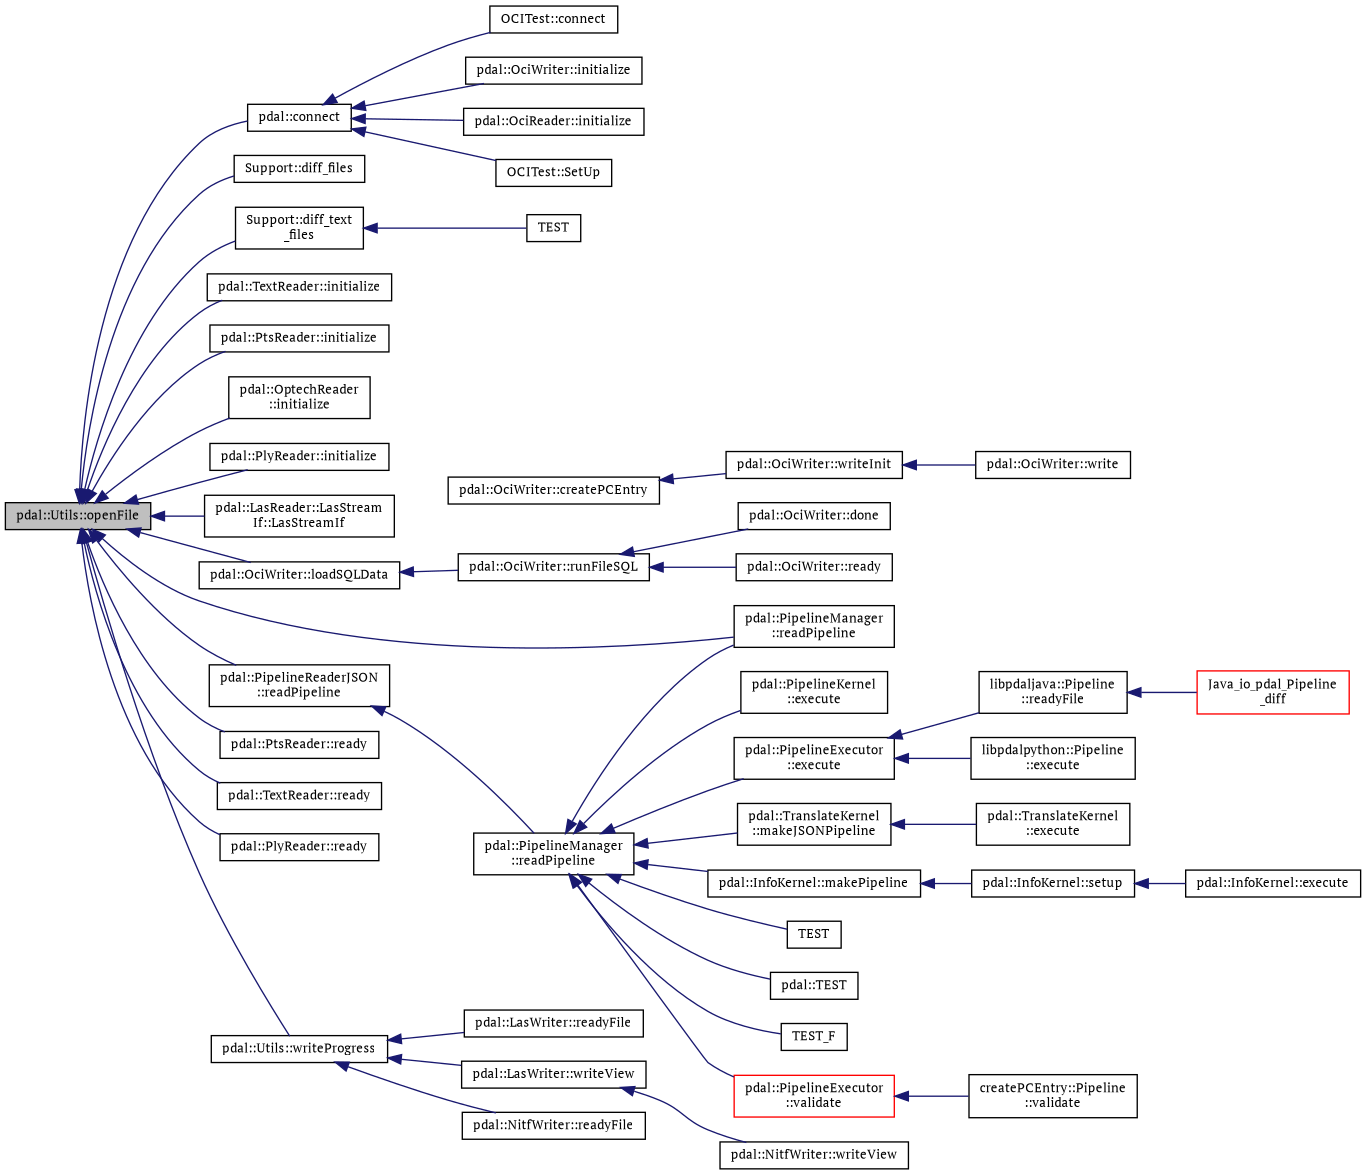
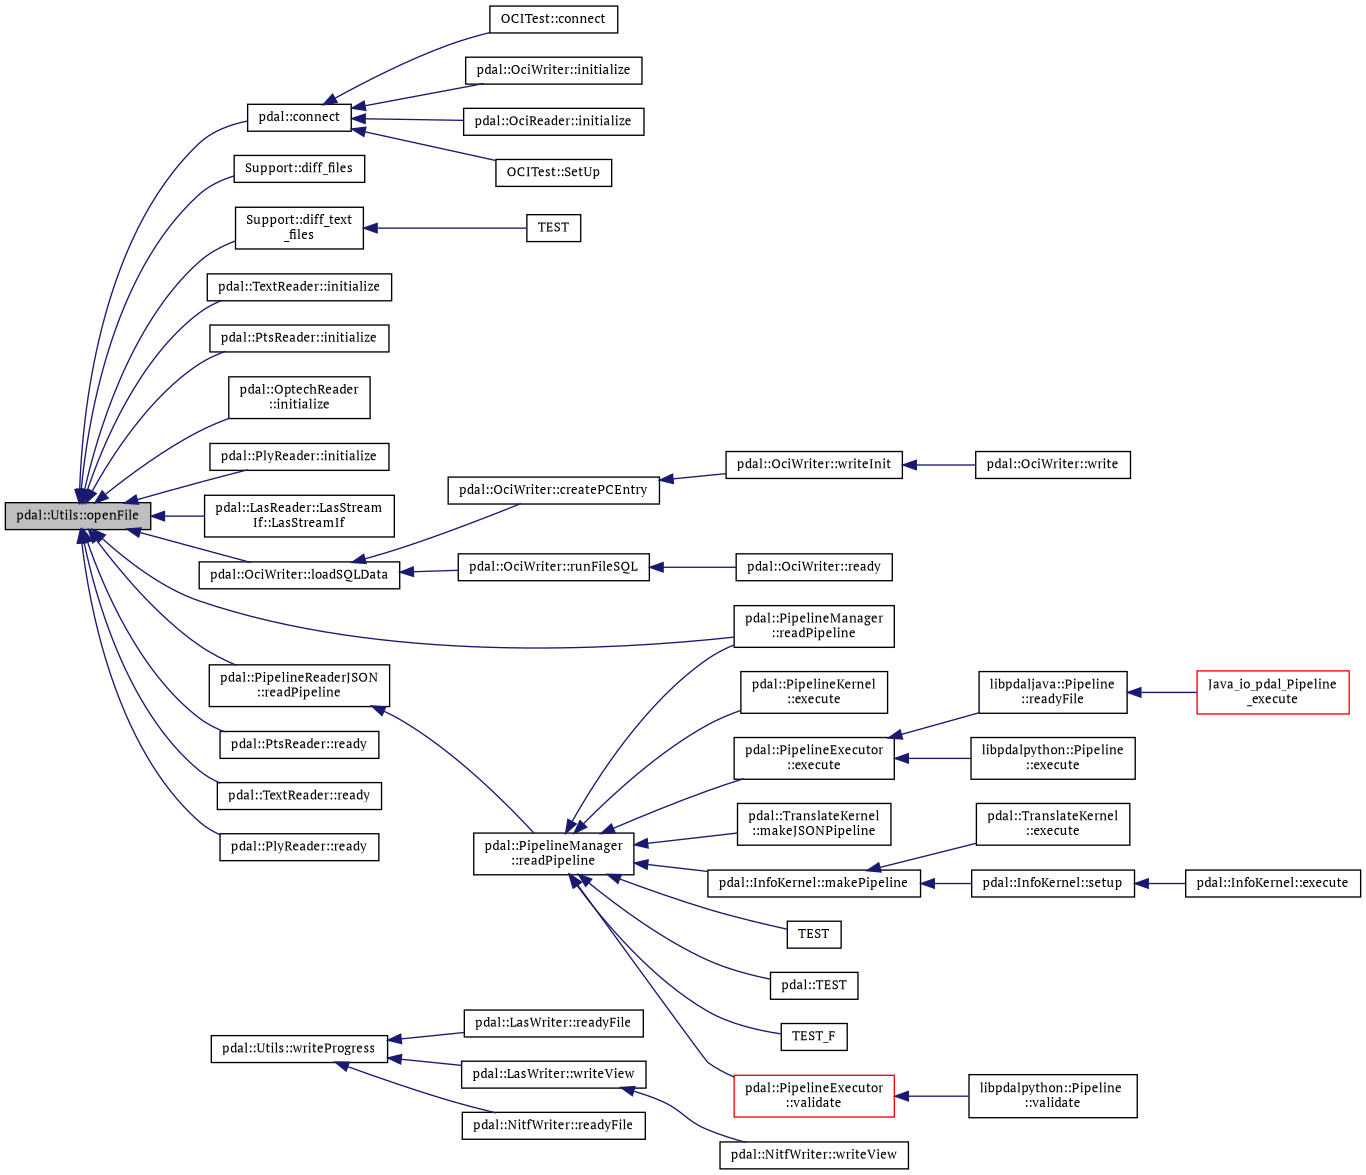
node "pdal::OciWriter::done": removed
edge "pdal::OciWriter::createPCEntry" -> "pdal::OciWriter::loadSQLData": added
node "Java_io_pdal_Pipeline _diff": label "Java_io_pdal_Pipeline _diff" -> "Java_io_pdal_Pipeline _execute"
edge "pdal::Utils::writeProgress" -> "pdal::Utils::openFile": removed
edge "pdal::TranslateKernel ::execute" -> "pdal::TranslateKernel ::makeJSONPipeline": now "pdal::TranslateKernel ::execute" -> "pdal::InfoKernel::makePipeline"
node "createPCEntry::Pipeline ::validate": label "createPCEntry::Pipeline ::validate" -> "libpdalpython::Pipeline ::validate"
